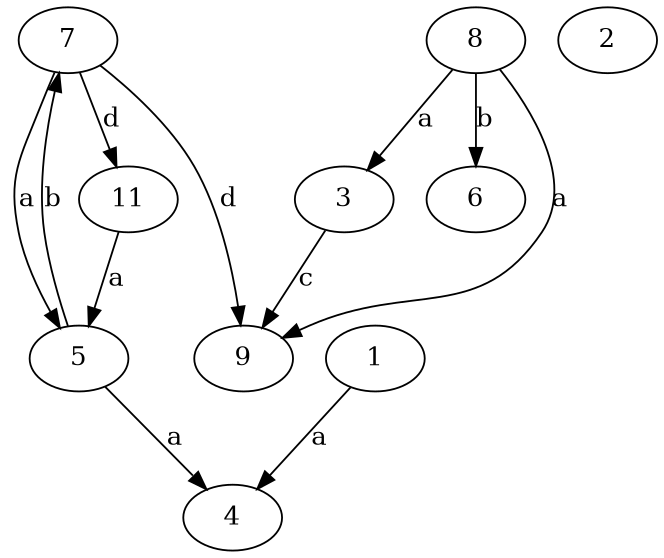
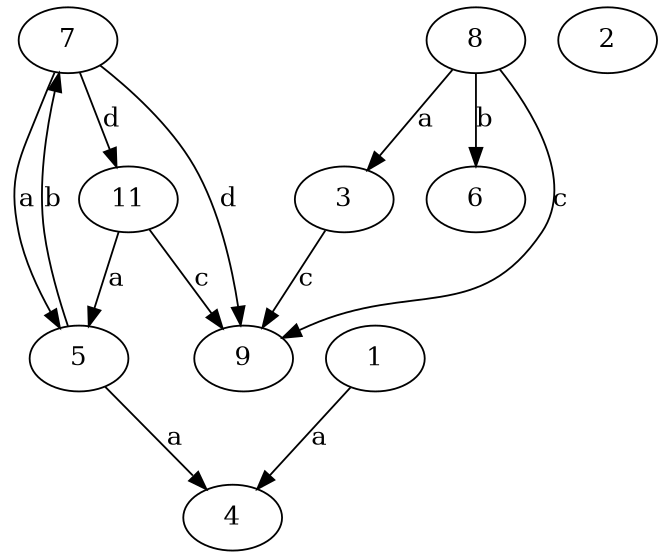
edge "8" -> "9": label "a" -> "c"
edge "11" -> "9": added, label "c"
